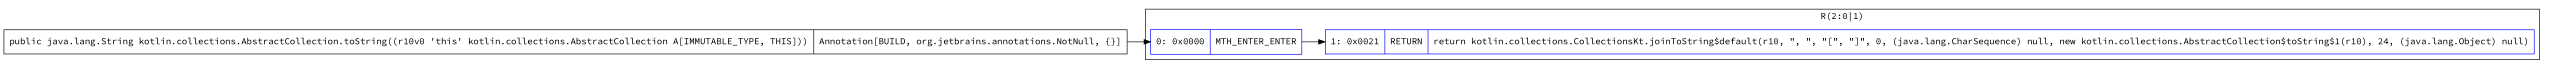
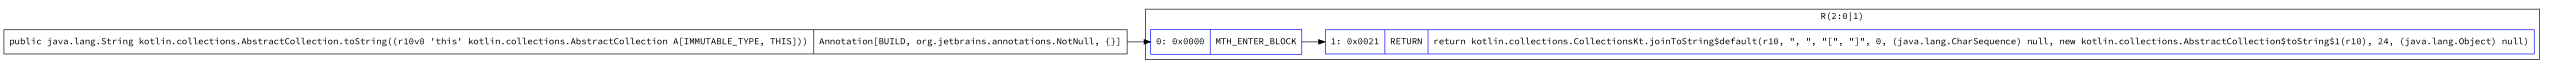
node "0: 0x0000": text "MTH_ENTER_ENTER" -> "MTH_ENTER_BLOCK"
